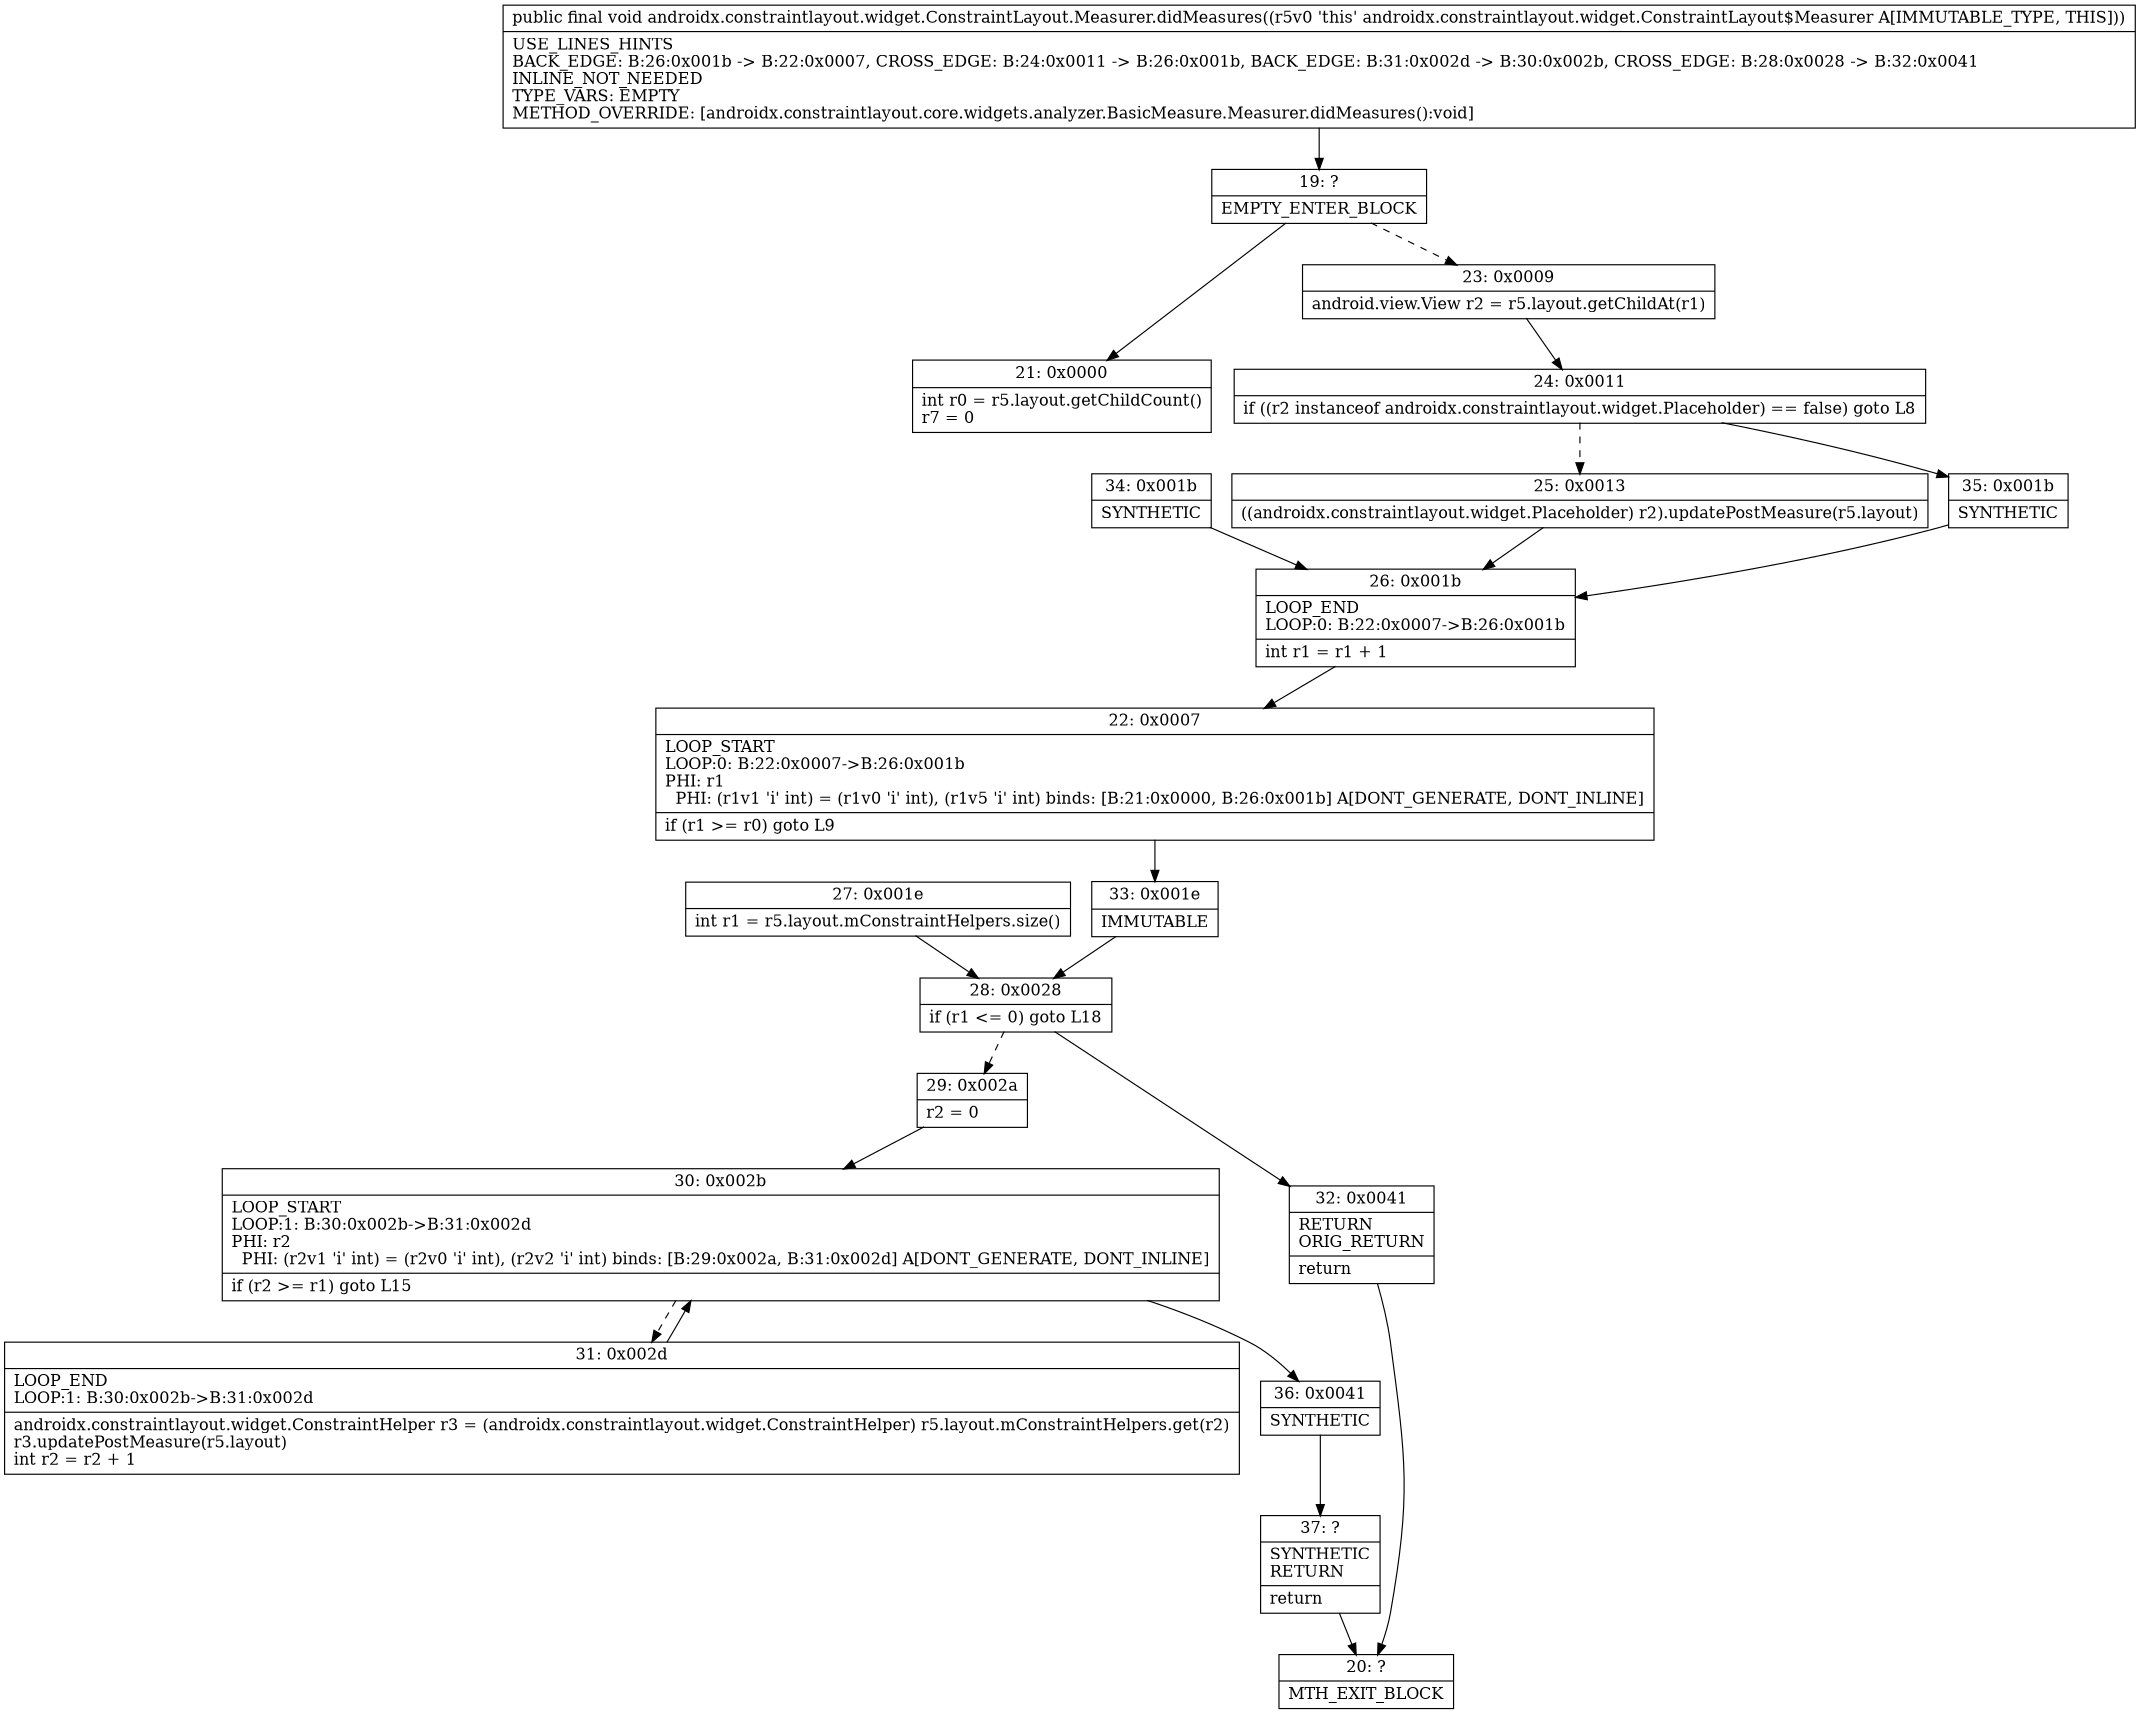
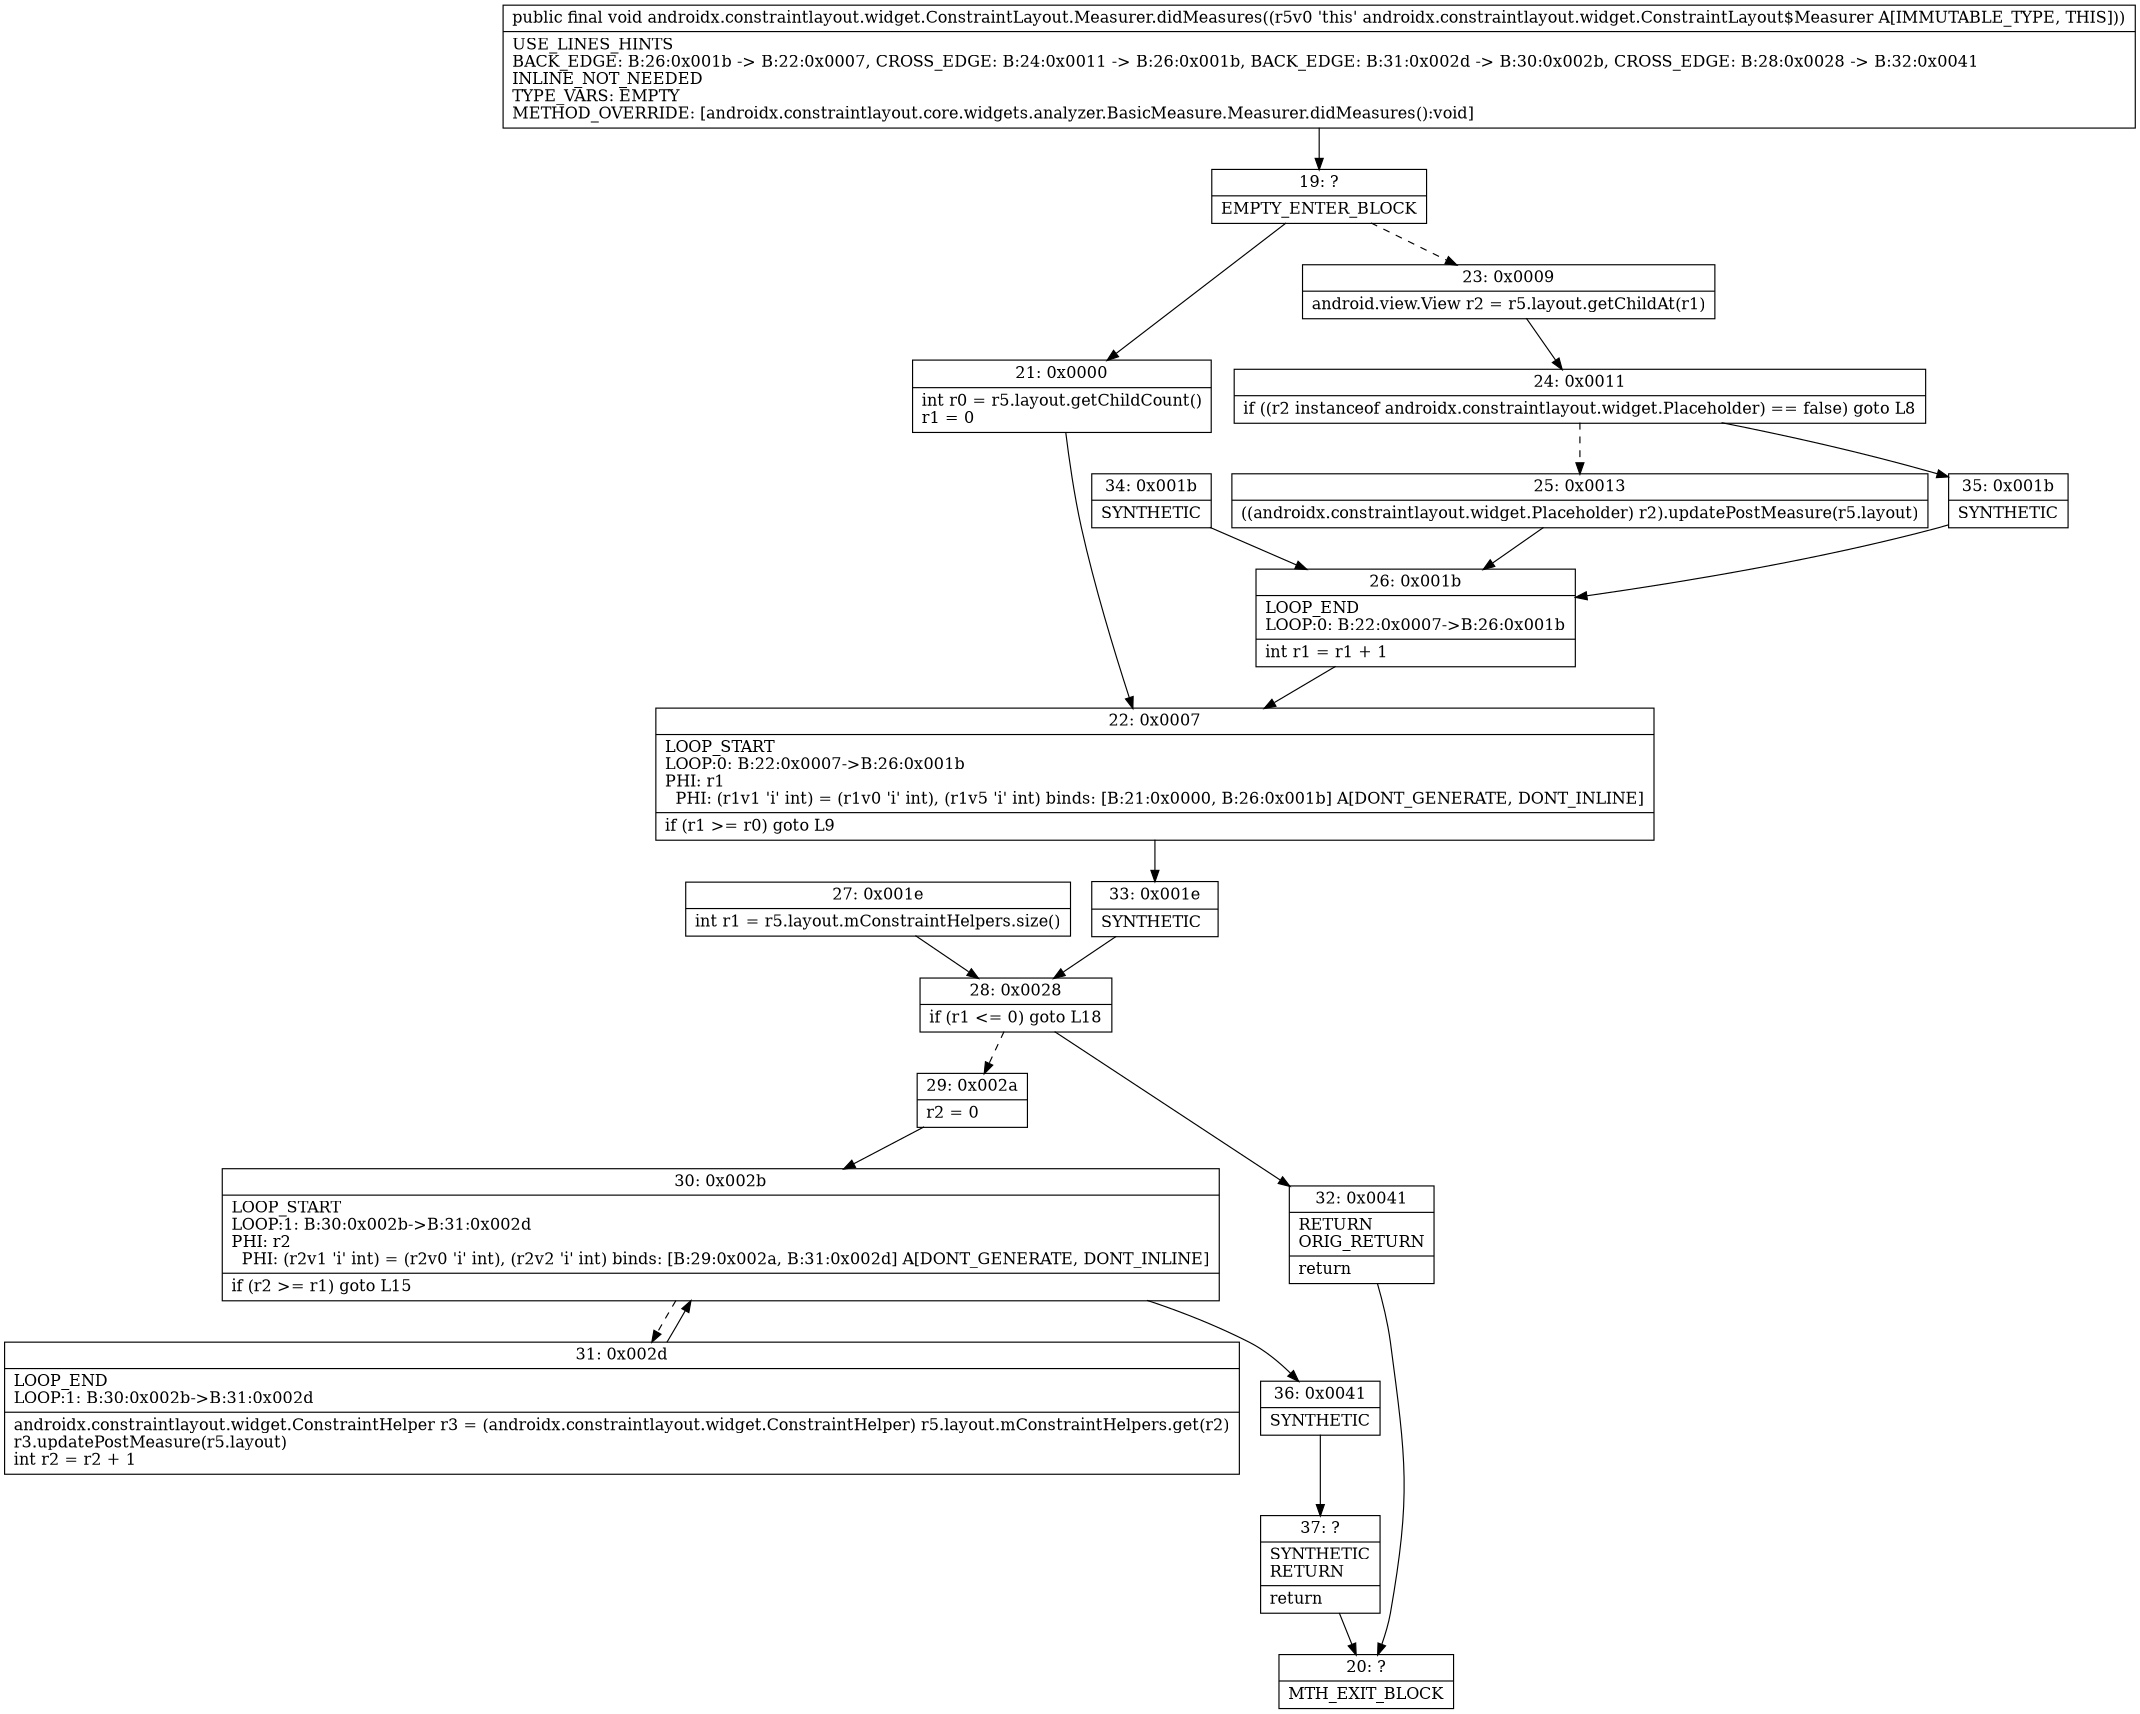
node "21: 0x0000": text "r7 = 0" -> "r1 = 0"
edge "21: 0x0000" -> "22: 0x0007": added
node "33: 0x001e": text "IMMUTABLE" -> "SYNTHETIC"
